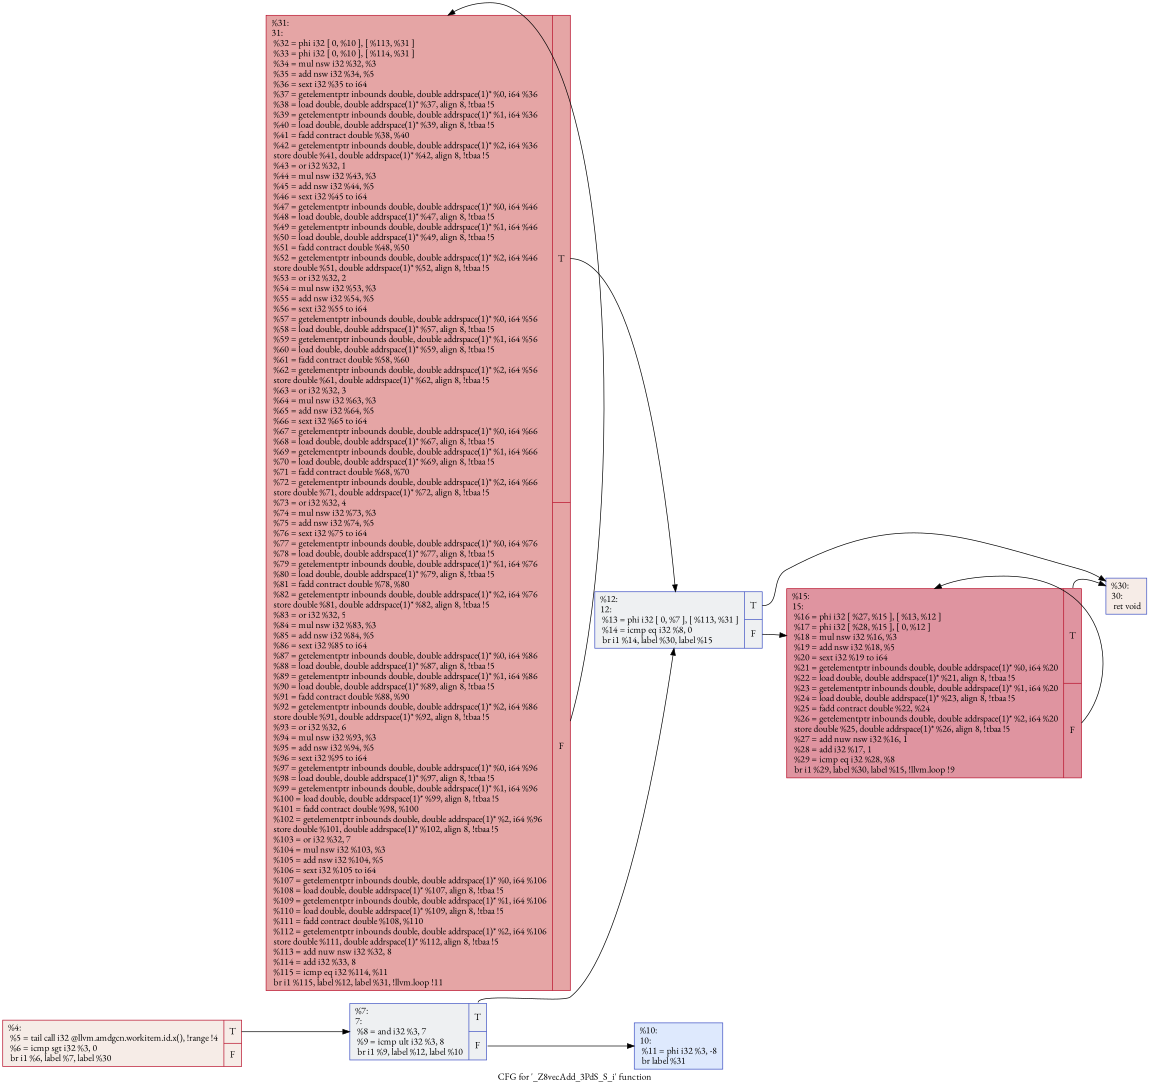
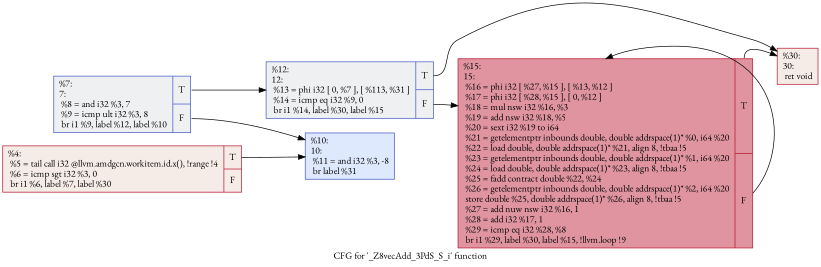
node "%31:": removed
node "%30:": color #3d50c3ff -> #b70d28ff
node "%12:": text "%14 = icmp eq i32 %8, 0" -> "%14 = icmp eq i32 %9, 0"
edge "%4:" -> "%7:": now "%4:" -> "%10:"
node "%10:": text "%11 = phi i32 %3, -8" -> "%11 = and i32 %3, -8"
